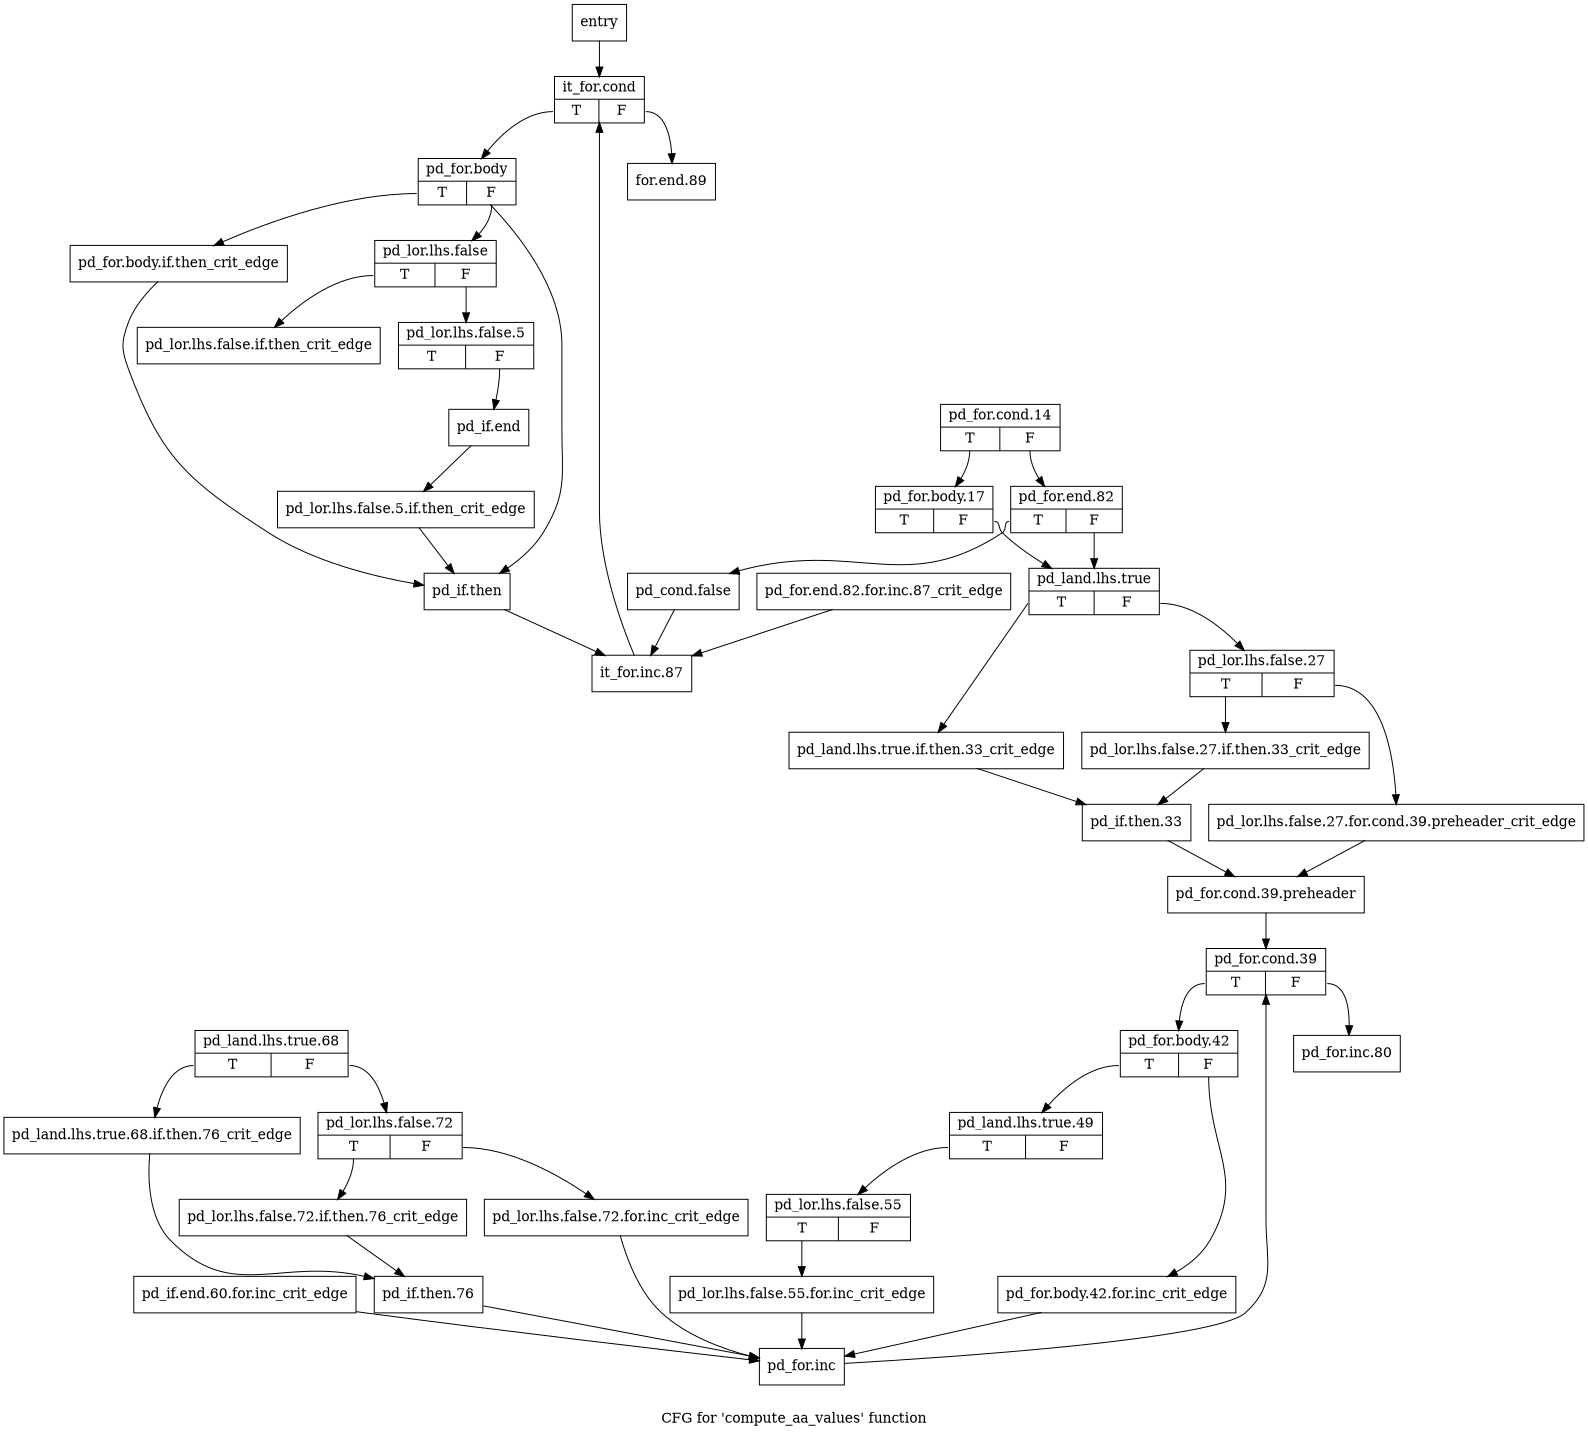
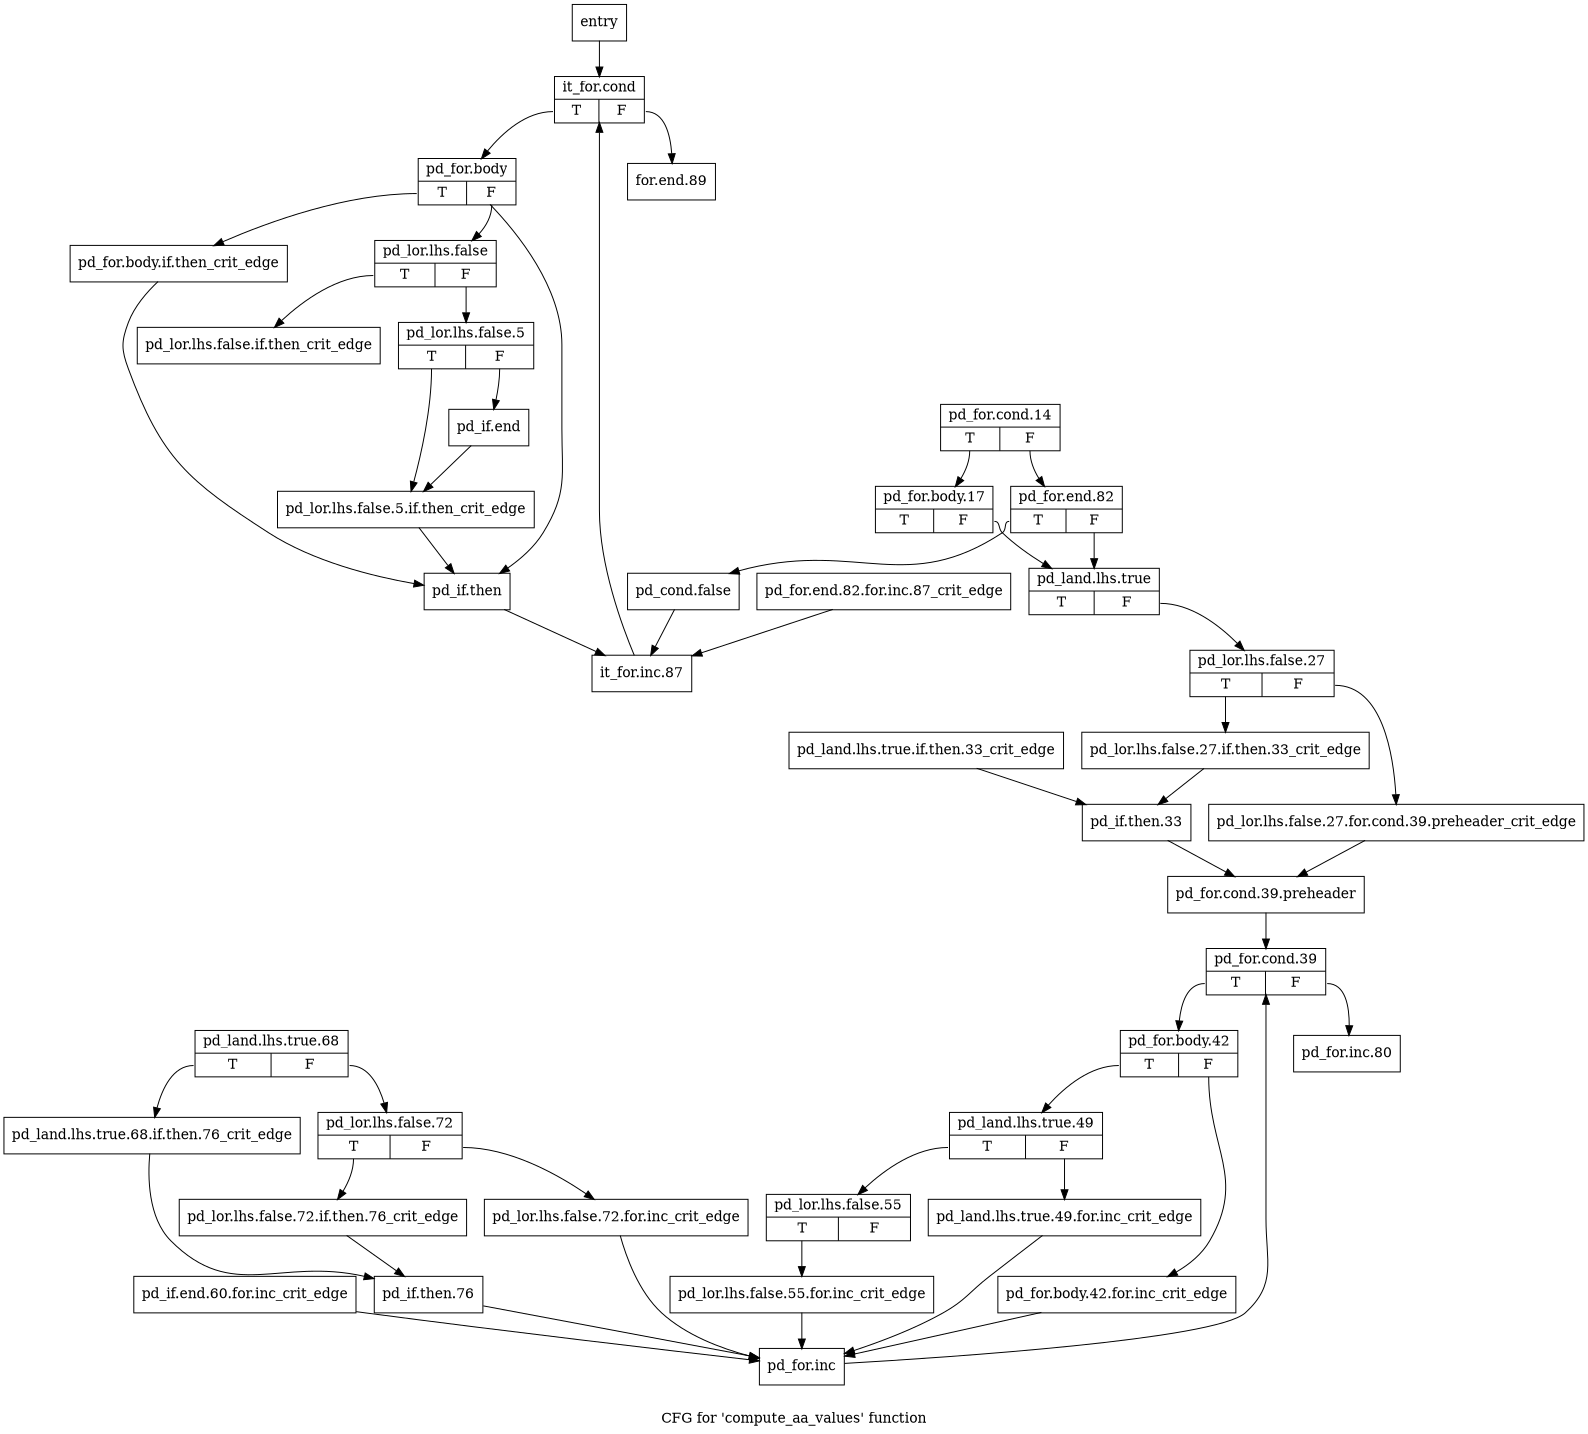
edge "pd_lor.lhs.false.5" -> "pd_lor.lhs.false.5.if.then_crit_edge": added
edge "pd_land.lhs.true" -> "pd_land.lhs.true.if.then.33_crit_edge": removed
node "pd_land.lhs.true.49.for.inc_crit_edge": added
